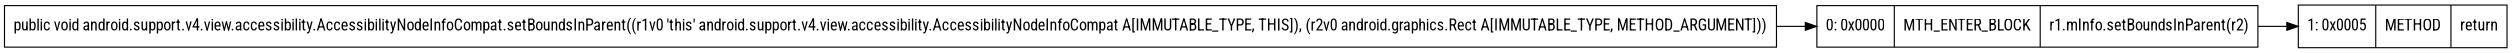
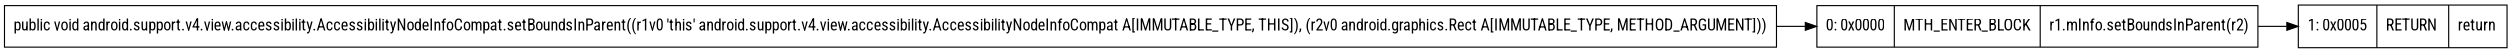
node "1: 0x0005": text "METHOD" -> "RETURN"
